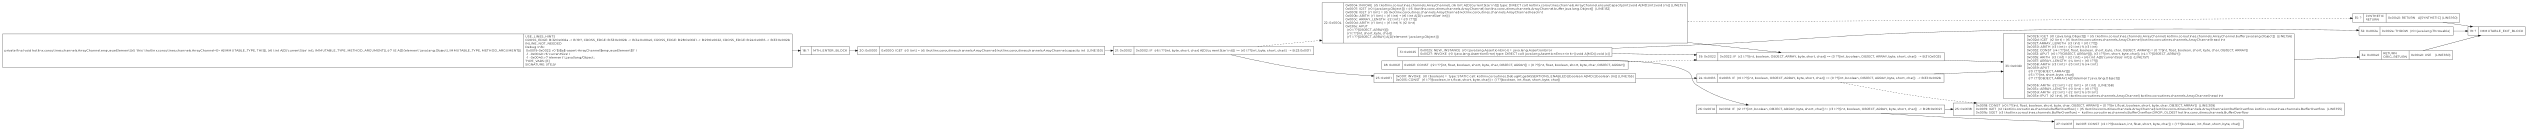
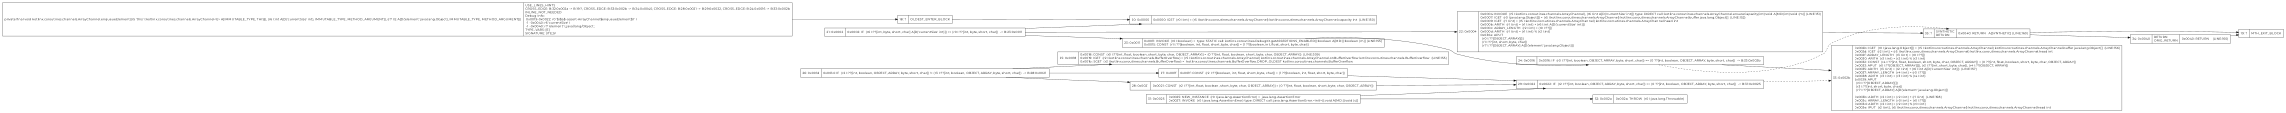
edge "22: 0x0004" -> "35: ?": style dashed -> solid
edge "32: 0x002a" -> "19: ?": removed
node "19: ?": text "IMMUTABLE_EXIT_BLOCK" -> "MTH_EXIT_BLOCK"
edge "21: 0x0002" -> "22: 0x0004": style dashed -> solid
edge "22: 0x0004" -> "29: 0x0022": now "27: 0x001f" -> "29: 0x0022"
node "18: ?": text "MTH_ENTER_BLOCK" -> "OLDEST_ENTER_BLOCK"
edge "20: 0x0000" -> "21: 0x0002": reversed
node "34: 0x0040": text "0x0040: USE    (LINE:160)" -> "0x0040: RETURN    (LINE:160)"
edge "33: 0x002b" -> "34: 0x0040": now "35: ?" -> "34: 0x0040"
edge "28: 0x0021" -> "29: 0x0022": style dashed -> solid
edge "29: 0x0022" -> "33: 0x002b": style solid -> dashed
edge "28: 0x0021" -> "26: 0x001d": reversed
node "33: 0x002b": text "0x0039: APUT" -> "5x0039: APUT"
edge "24: 0x0016" -> "25: 0x0018": now "24: 0x0016" -> "35: ?"
